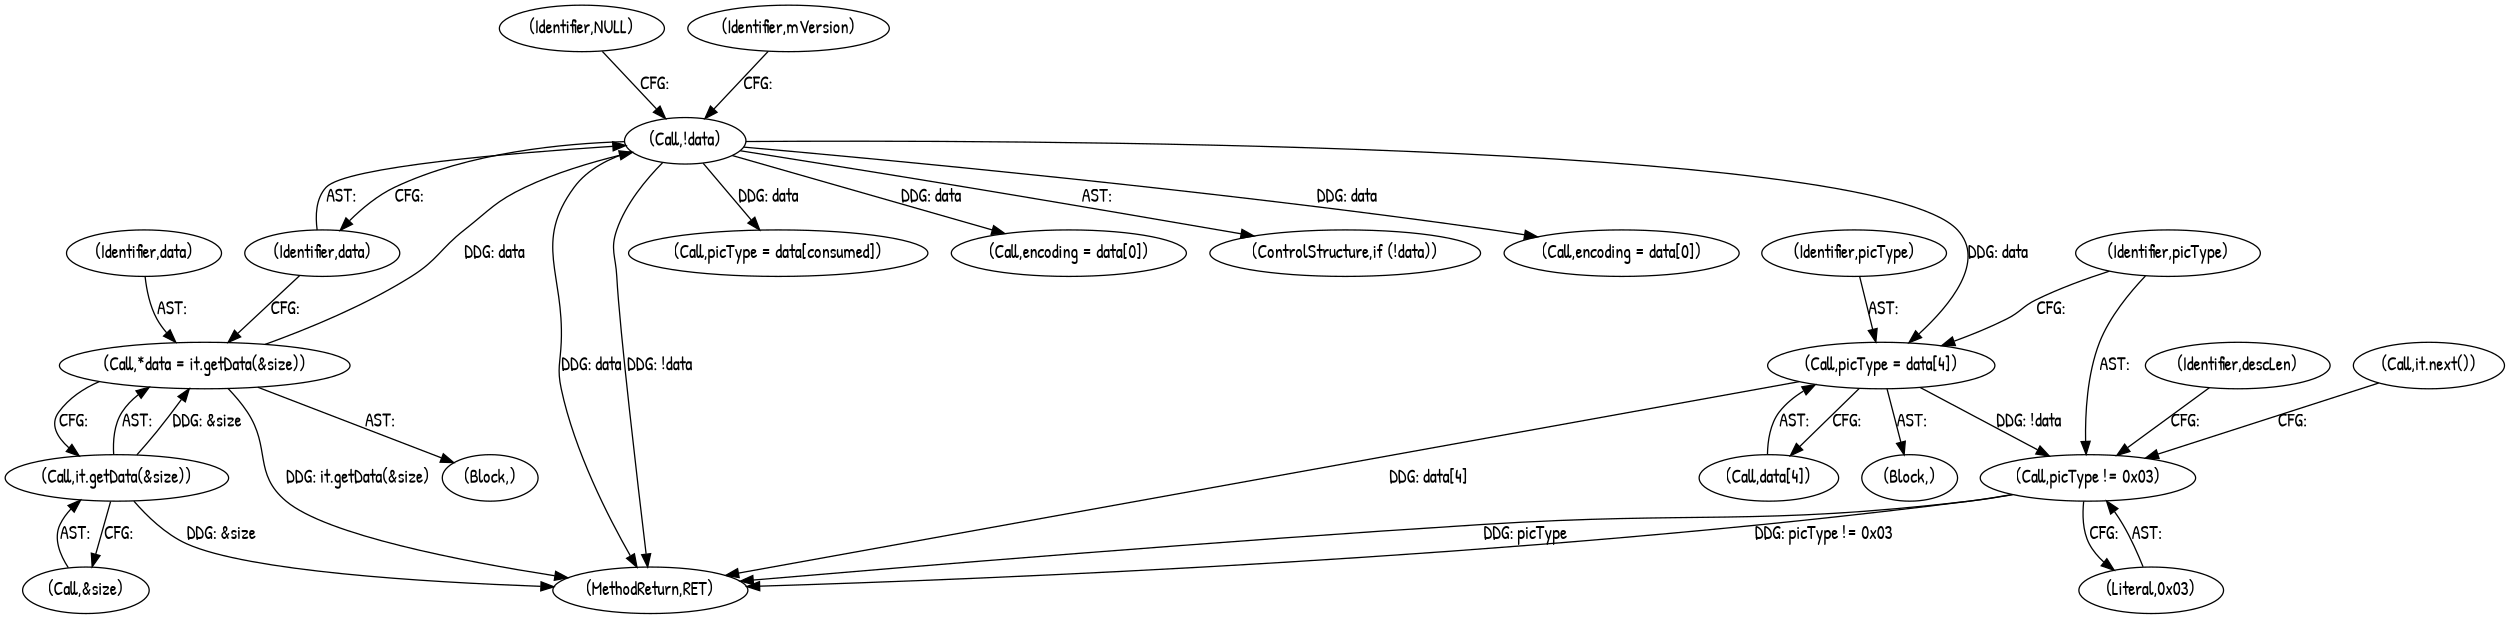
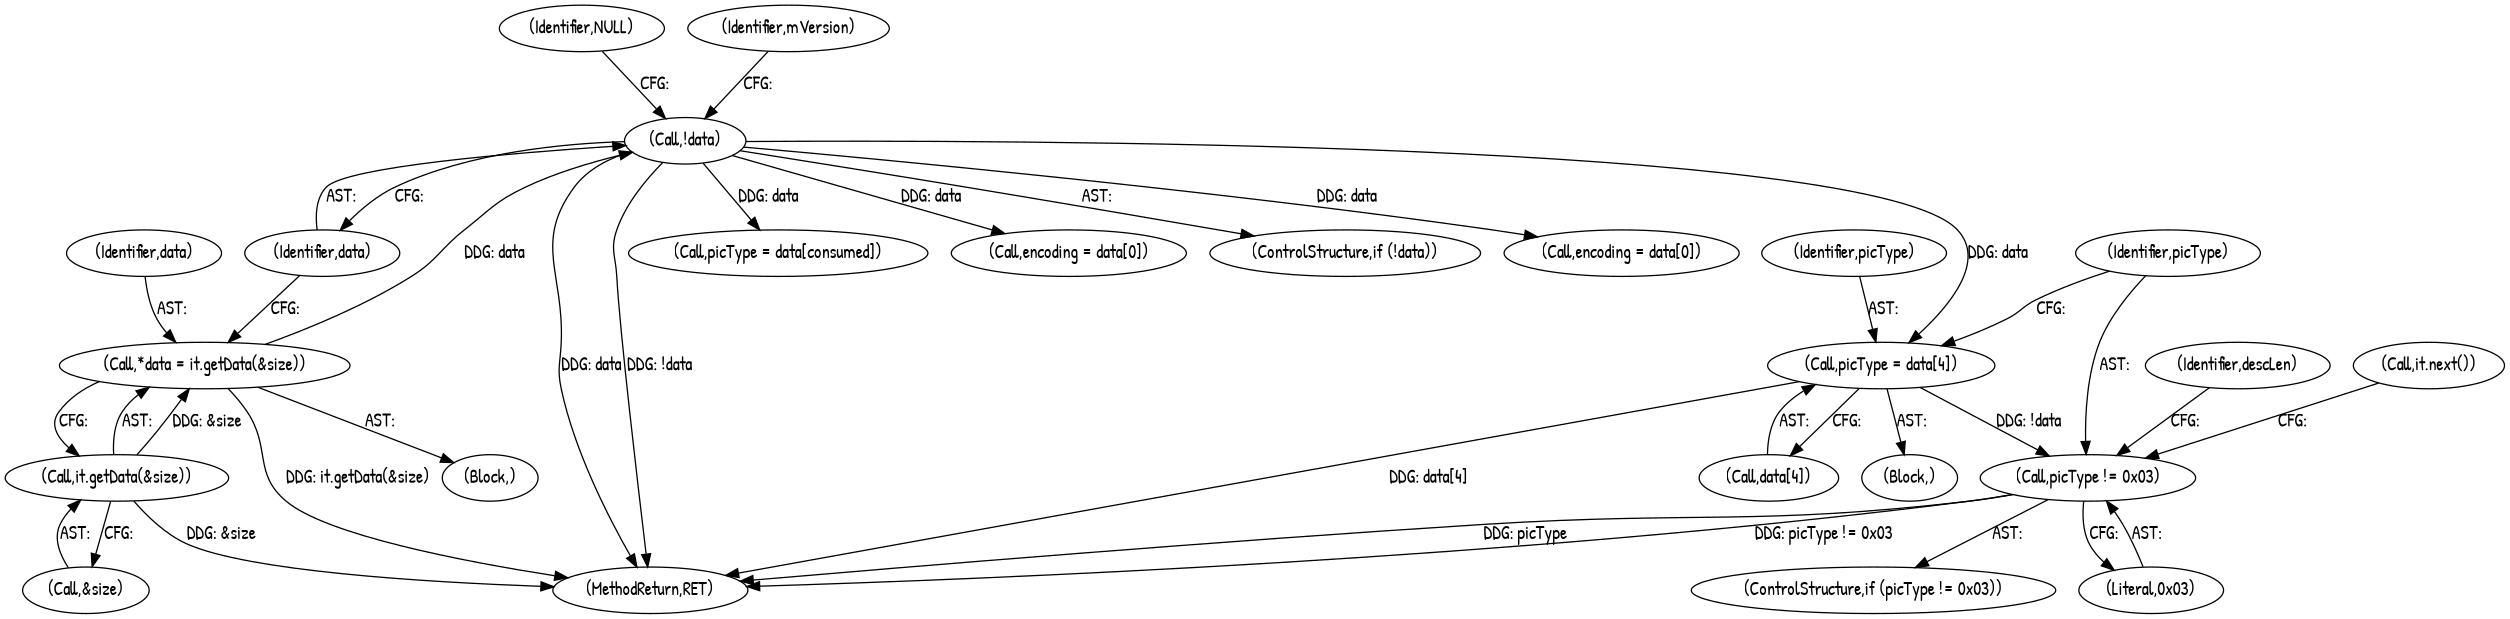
node "(ControlStructure,if (picType != 0x03))": added
